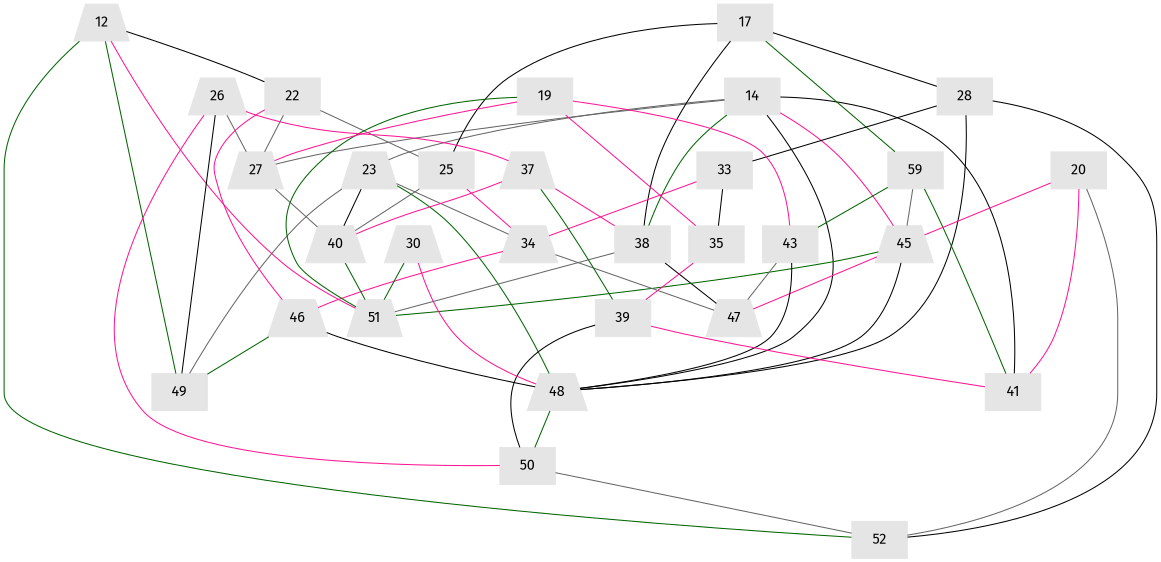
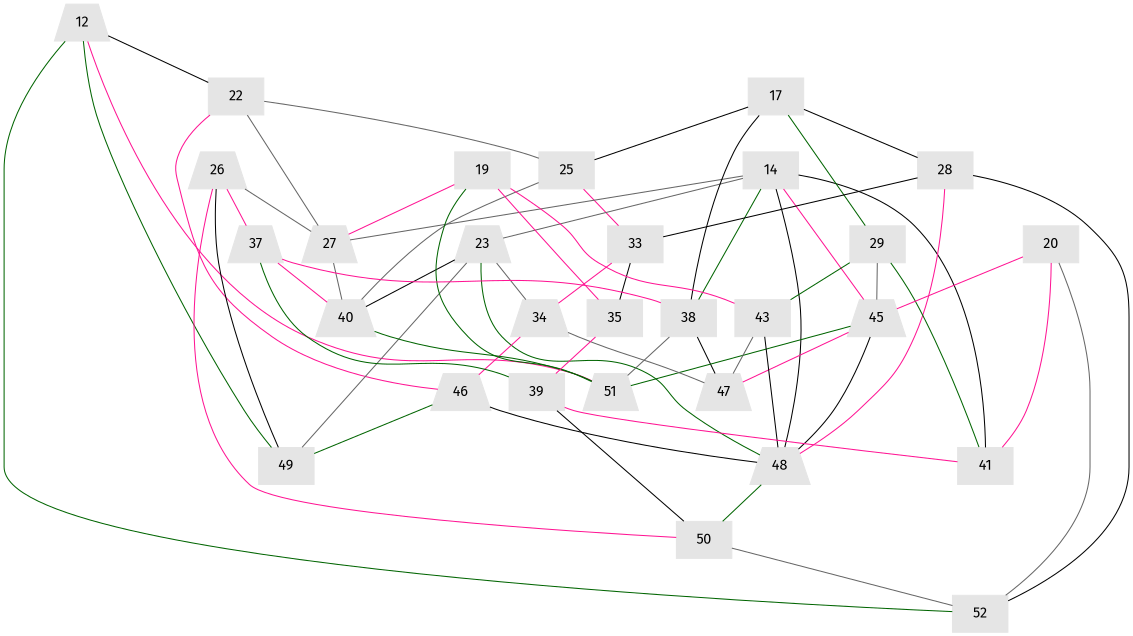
node "59": label "59" -> "29"
edge "25" -- "34": now "25" -- "33"
node "30": removed
edge "28" -- "48": color black -> deeppink
